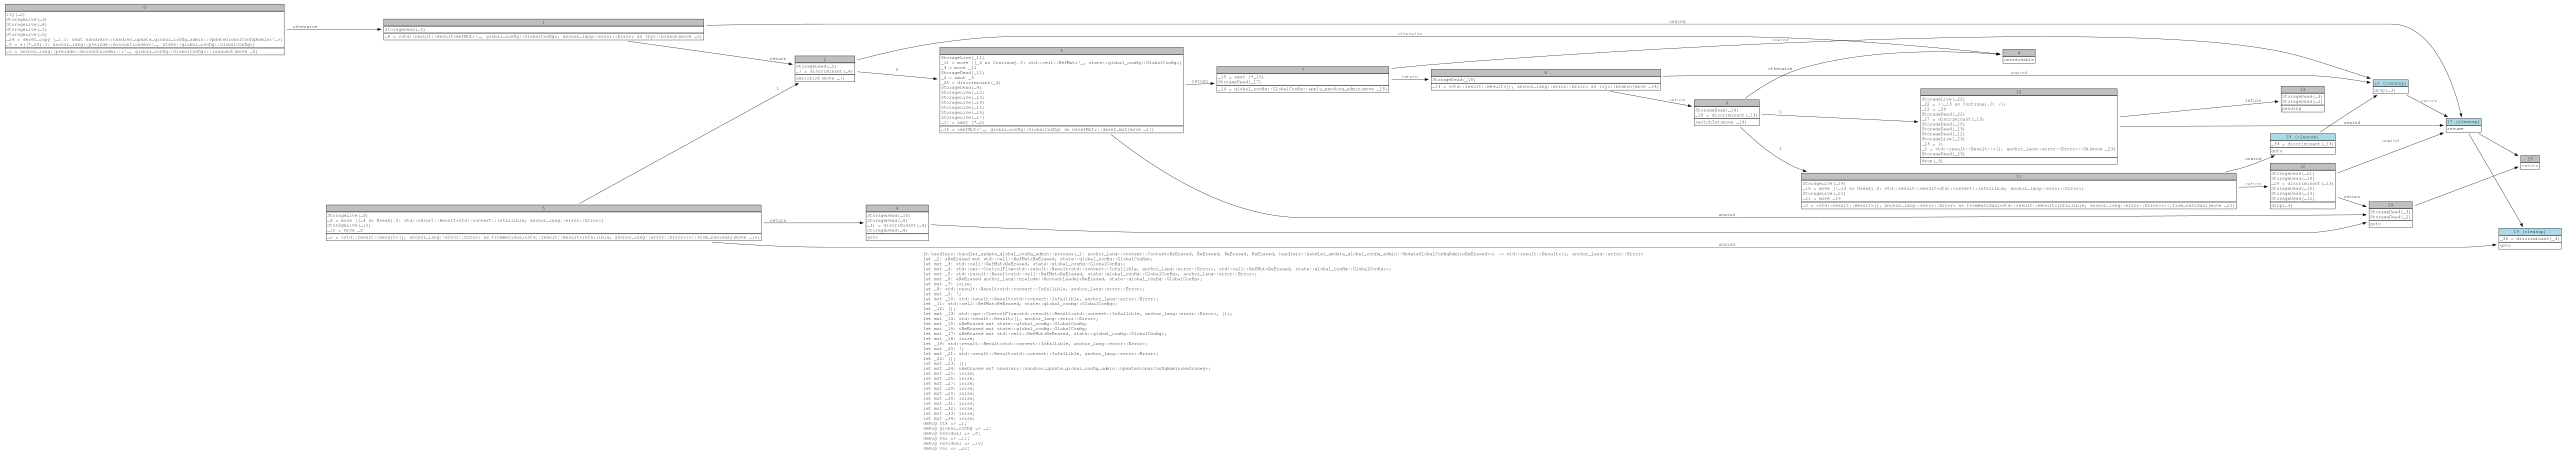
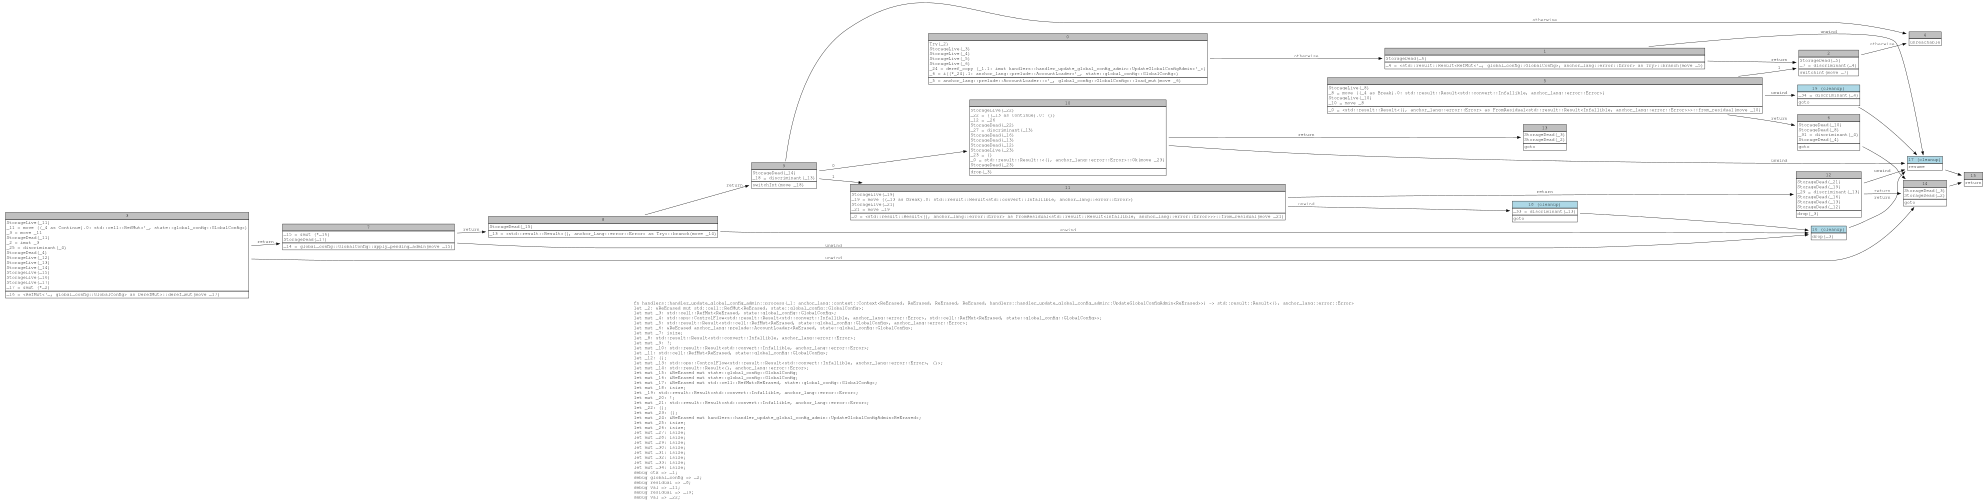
edge "2" -> "3": removed, label "0"
node "13": text "pending" -> "goto"
edge "17 (cleanup)" -> "19 (cleanup)": reversed
